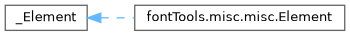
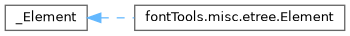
node "fontTools.misc.misc.Element": label "fontTools.misc.misc.Element" -> "fontTools.misc.etree.Element"
